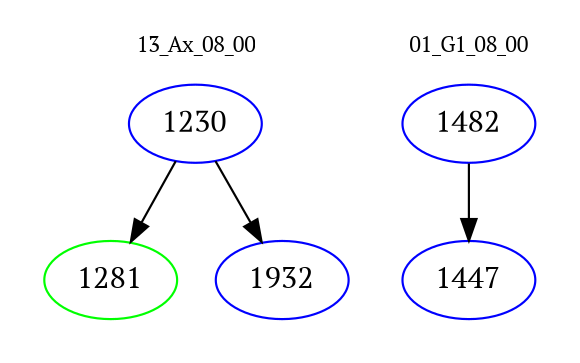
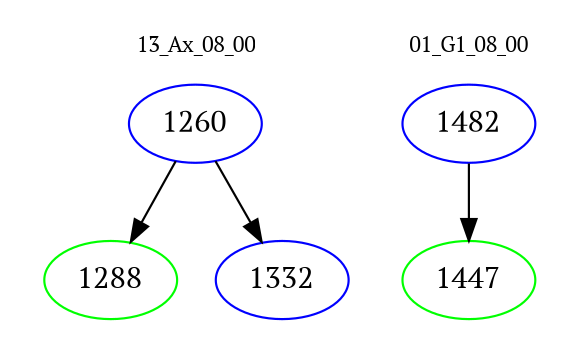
node "1230": label "1230" -> "1260"
node "1281": label "1281" -> "1288"
node "1932": label "1932" -> "1332"
node "1447": color blue -> green
